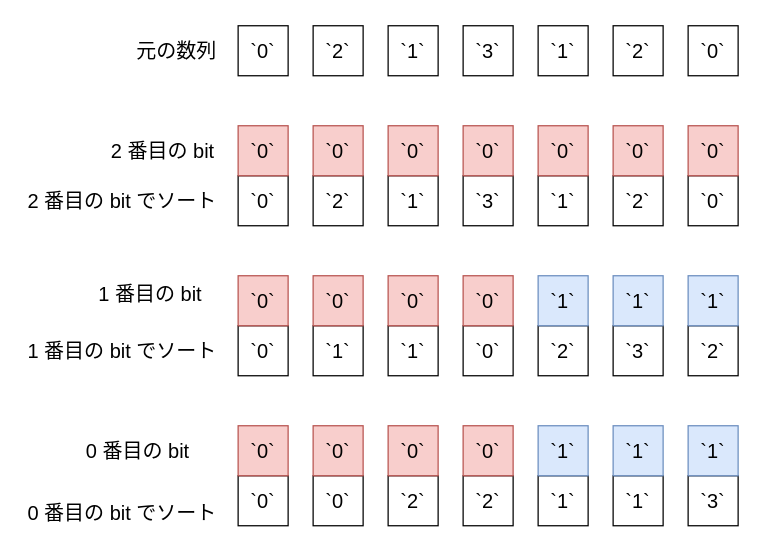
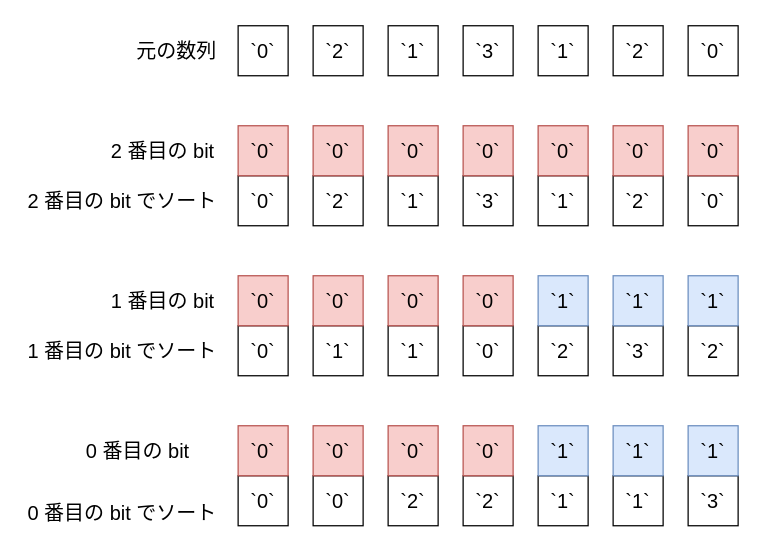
node "1 番目の bit": moved (151, 294) -> (163, 301)
